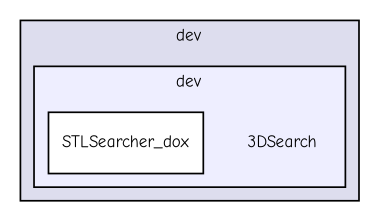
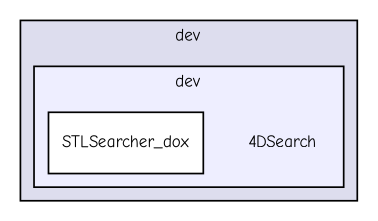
node "3DSearch": label "3DSearch" -> "4DSearch"
